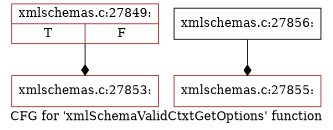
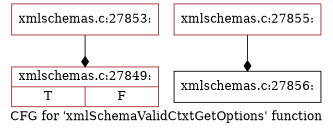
edge "xmlschemas.c:27856:" -> "xmlschemas.c:27855:": reversed
edge "xmlschemas.c:27849:" -> "xmlschemas.c:27853:": reversed
